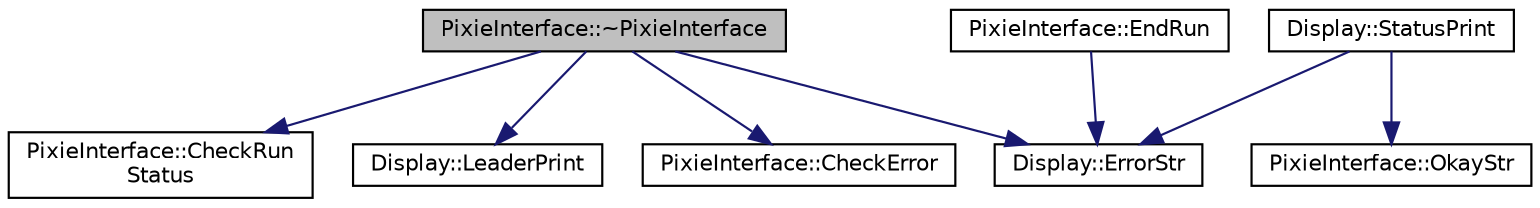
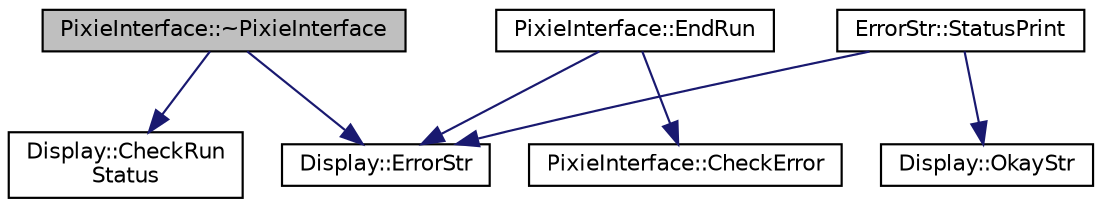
node "Display::StatusPrint": label "Display::StatusPrint" -> "ErrorStr::StatusPrint"
edge "PixieInterface::~PixieInterface" -> "PixieInterface::CheckError": now "PixieInterface::EndRun" -> "PixieInterface::CheckError"
node "PixieInterface::CheckRun Status": label "PixieInterface::CheckRun Status" -> "Display::CheckRun Status"
node "Display::LeaderPrint": removed
node "PixieInterface::OkayStr": label "PixieInterface::OkayStr" -> "Display::OkayStr"
